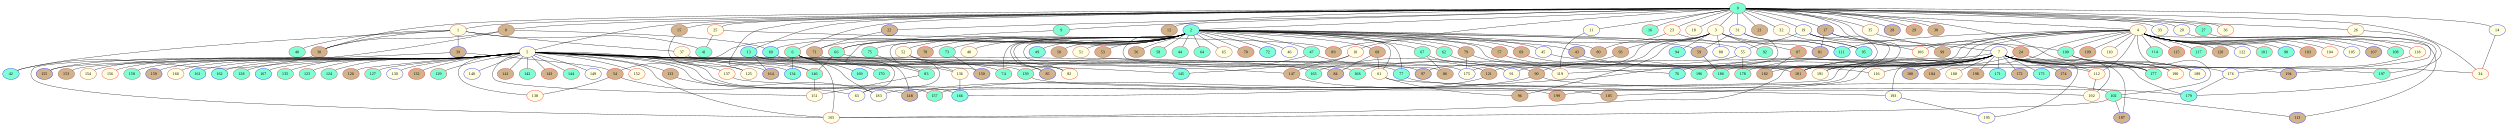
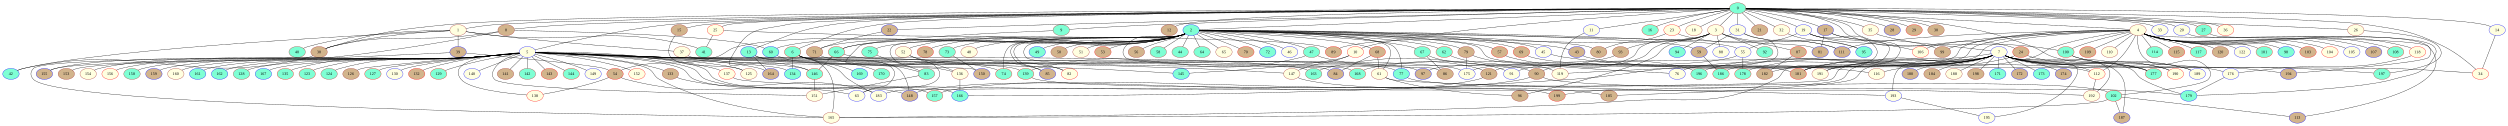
node "111": fillcolor aquamarine -> tan
node "147": fillcolor tan -> lightyellow
node "76": fillcolor aquamarine -> lightyellow
